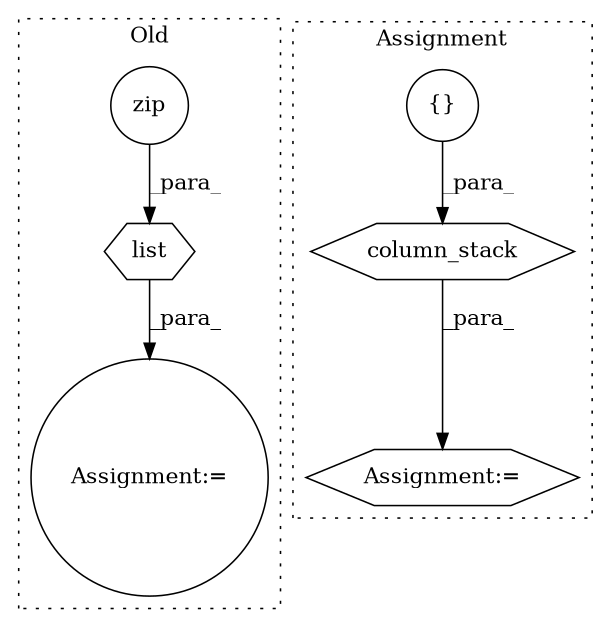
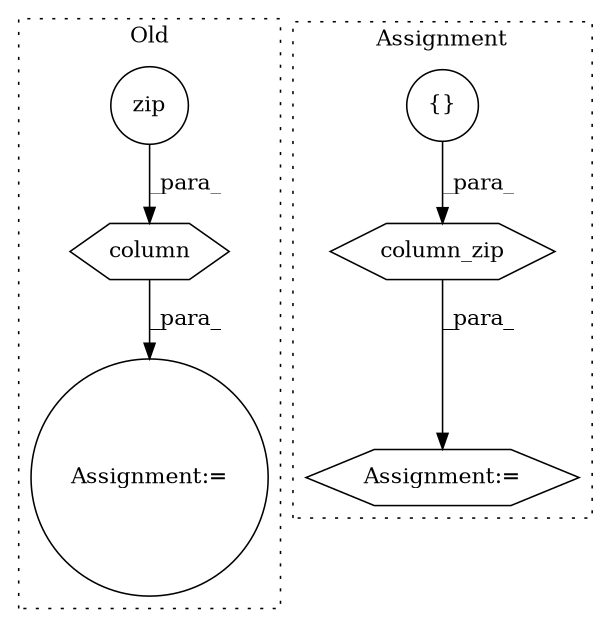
node "list": label "list" -> "column"
node "column_stack": label "column_stack" -> "column_zip"
